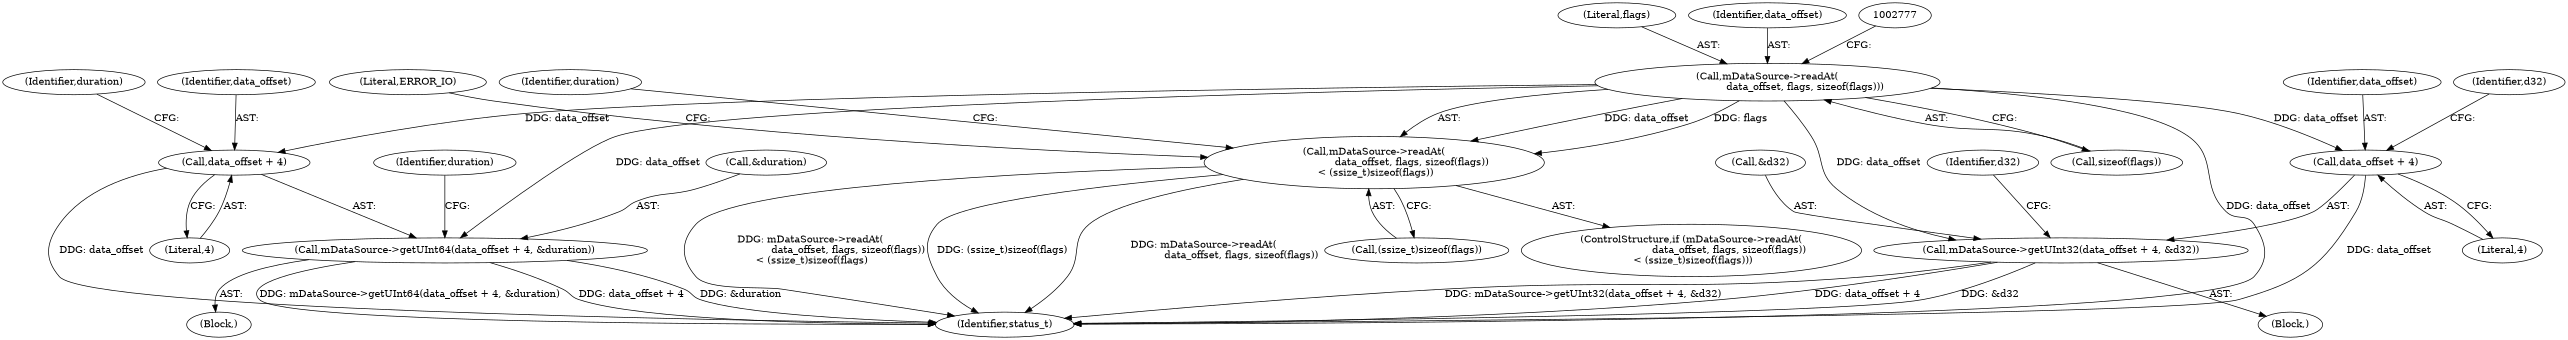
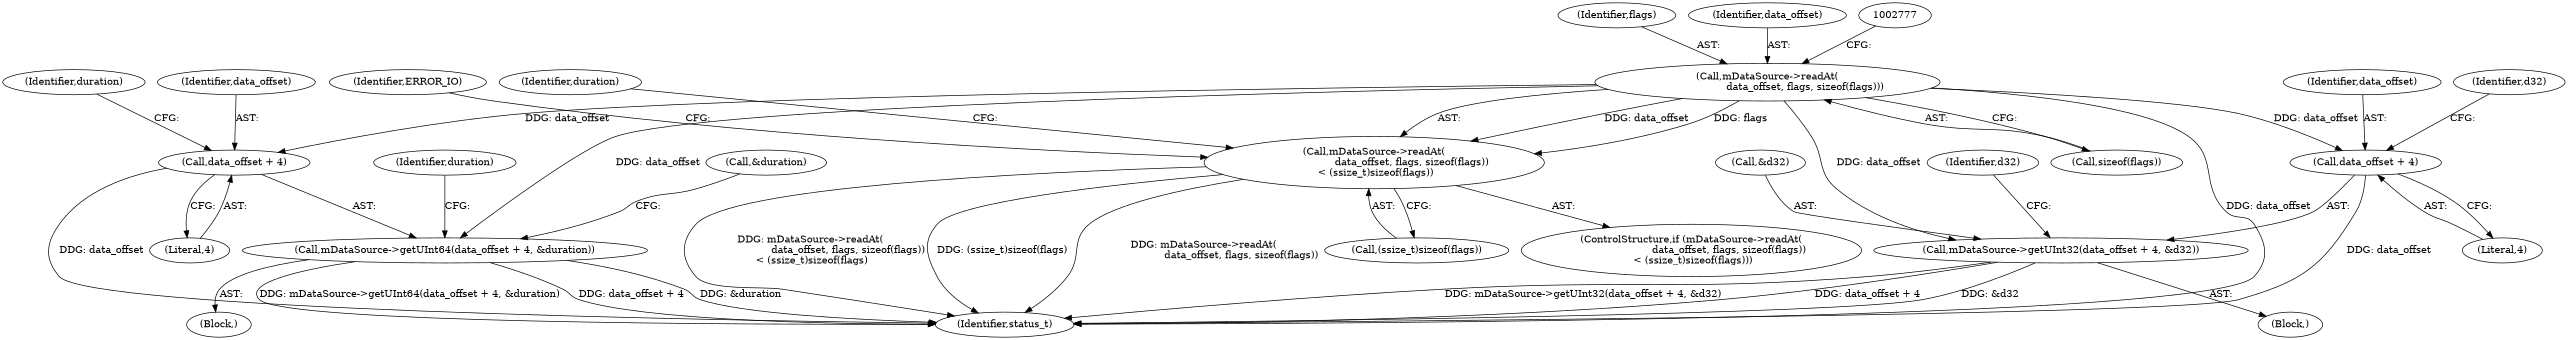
node "(Literal,flags)": label "(Literal,flags)" -> "(Identifier,flags)"
node "(Literal,ERROR_IO)": label "(Literal,ERROR_IO)" -> "(Identifier,ERROR_IO)"
edge "(Call,&duration)" -> "(Call,mDataSource->getUInt64(data_offset + 4, &duration))": label "AST: " -> "CFG: "
